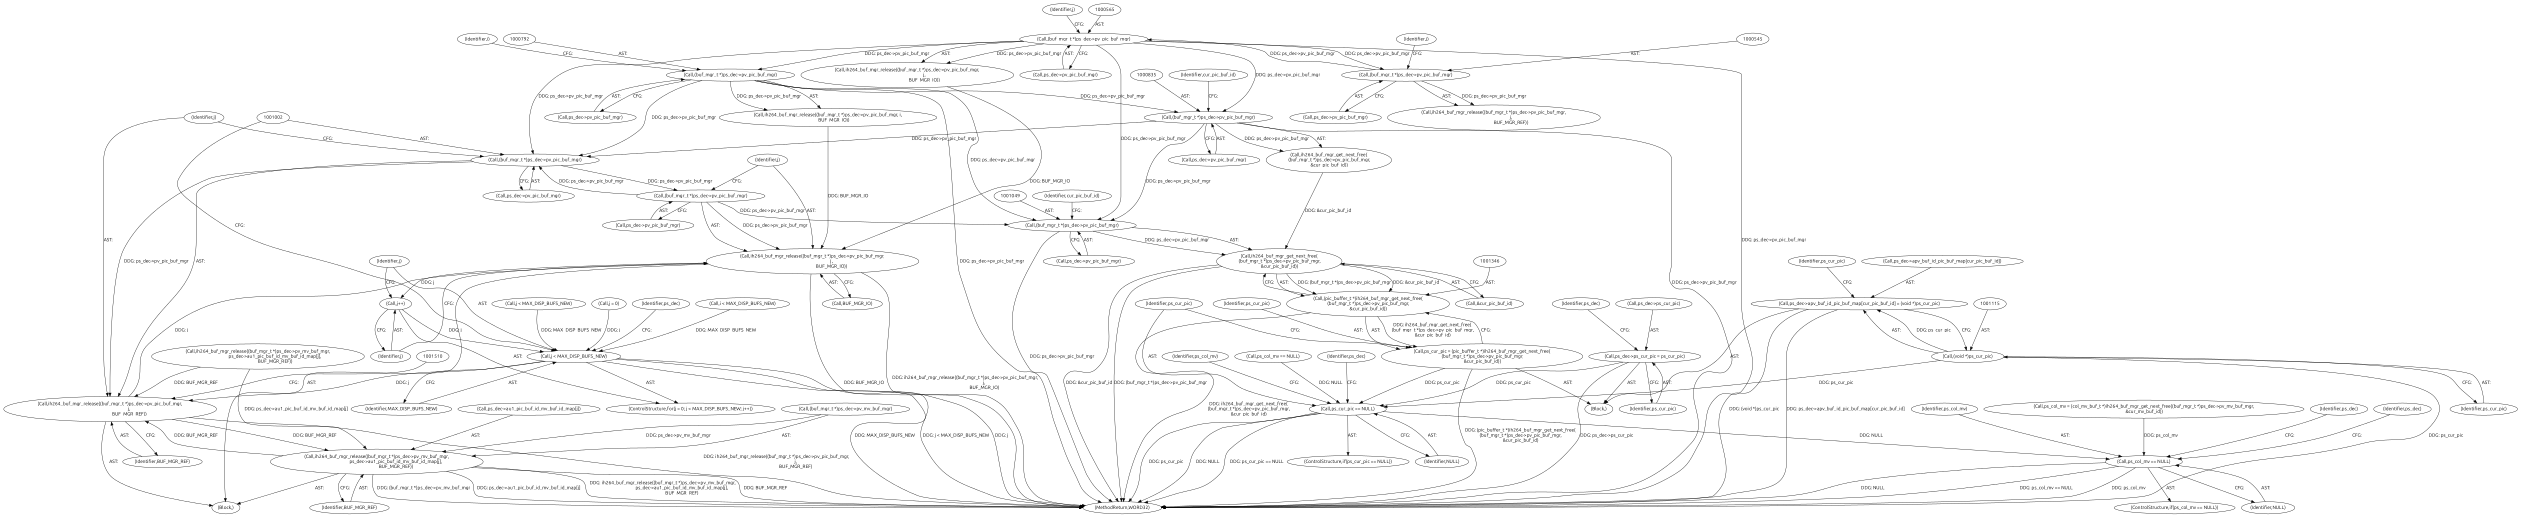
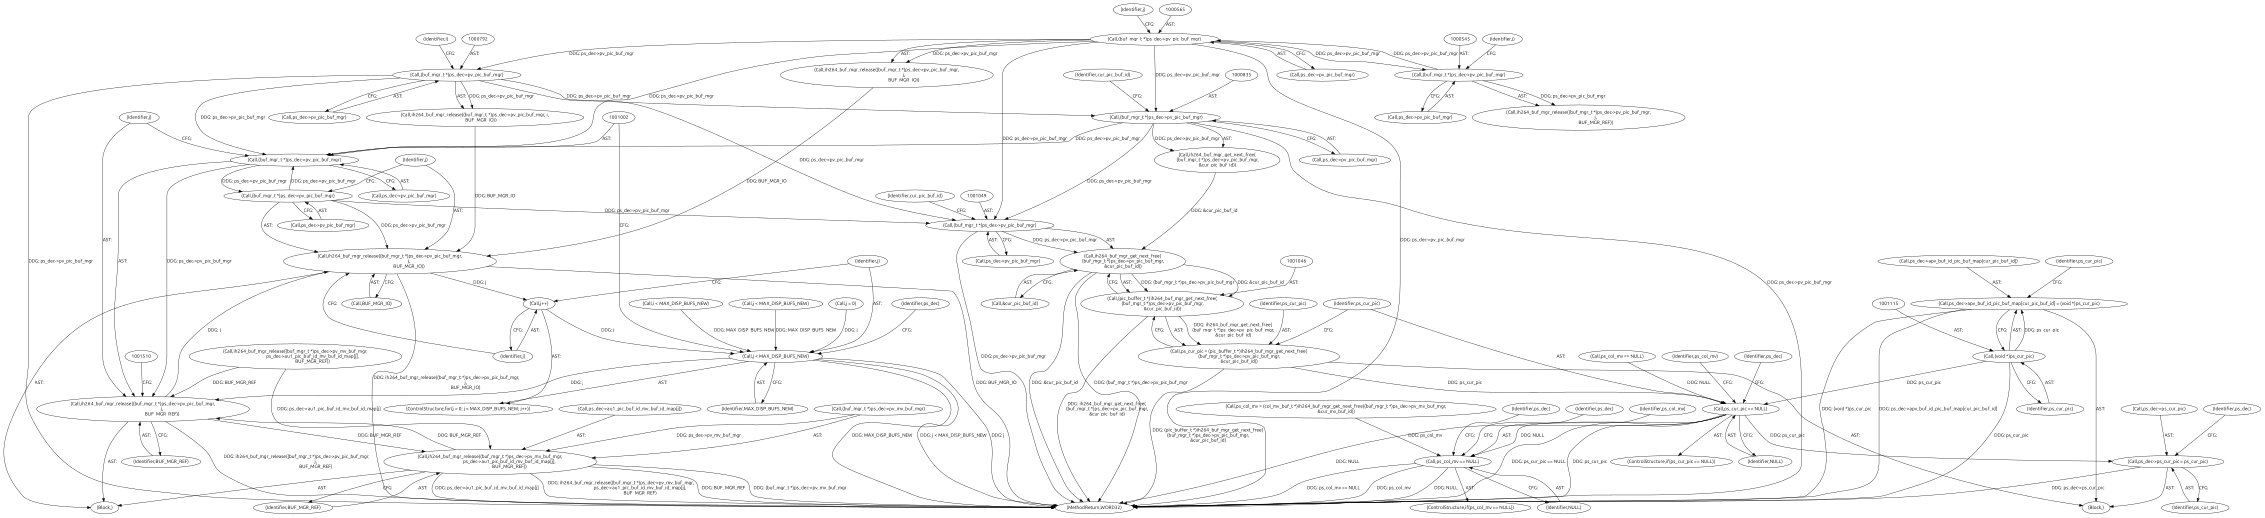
node "1001346": label "1001346" -> "1001046"
edge "(Call,ps_dec->ps_cur_pic = ps_cur_pic)" -> "(Call,ps_cur_pic == NULL)": reversed
